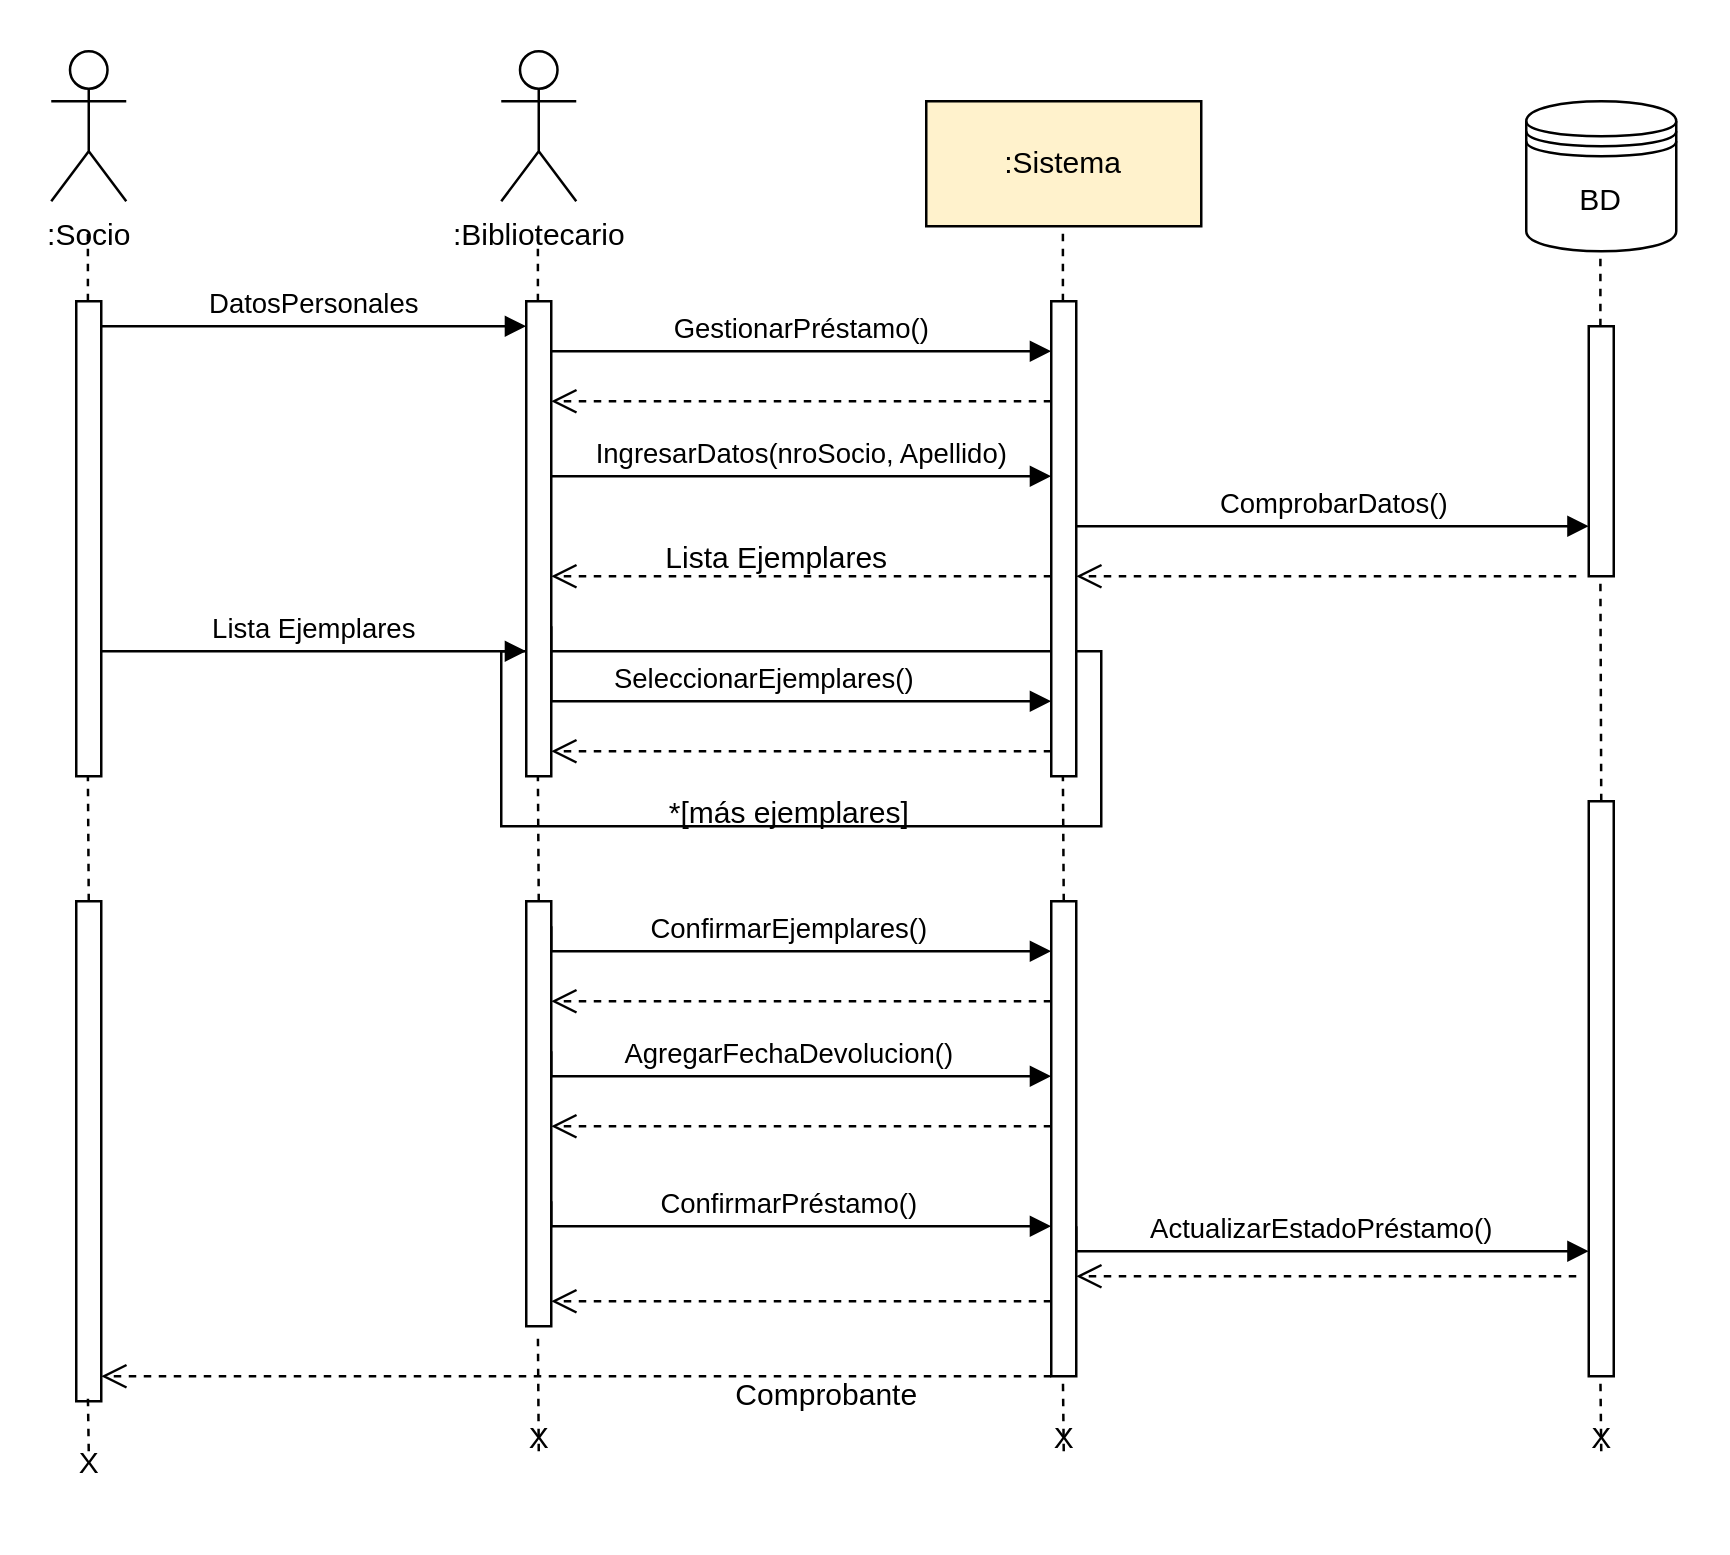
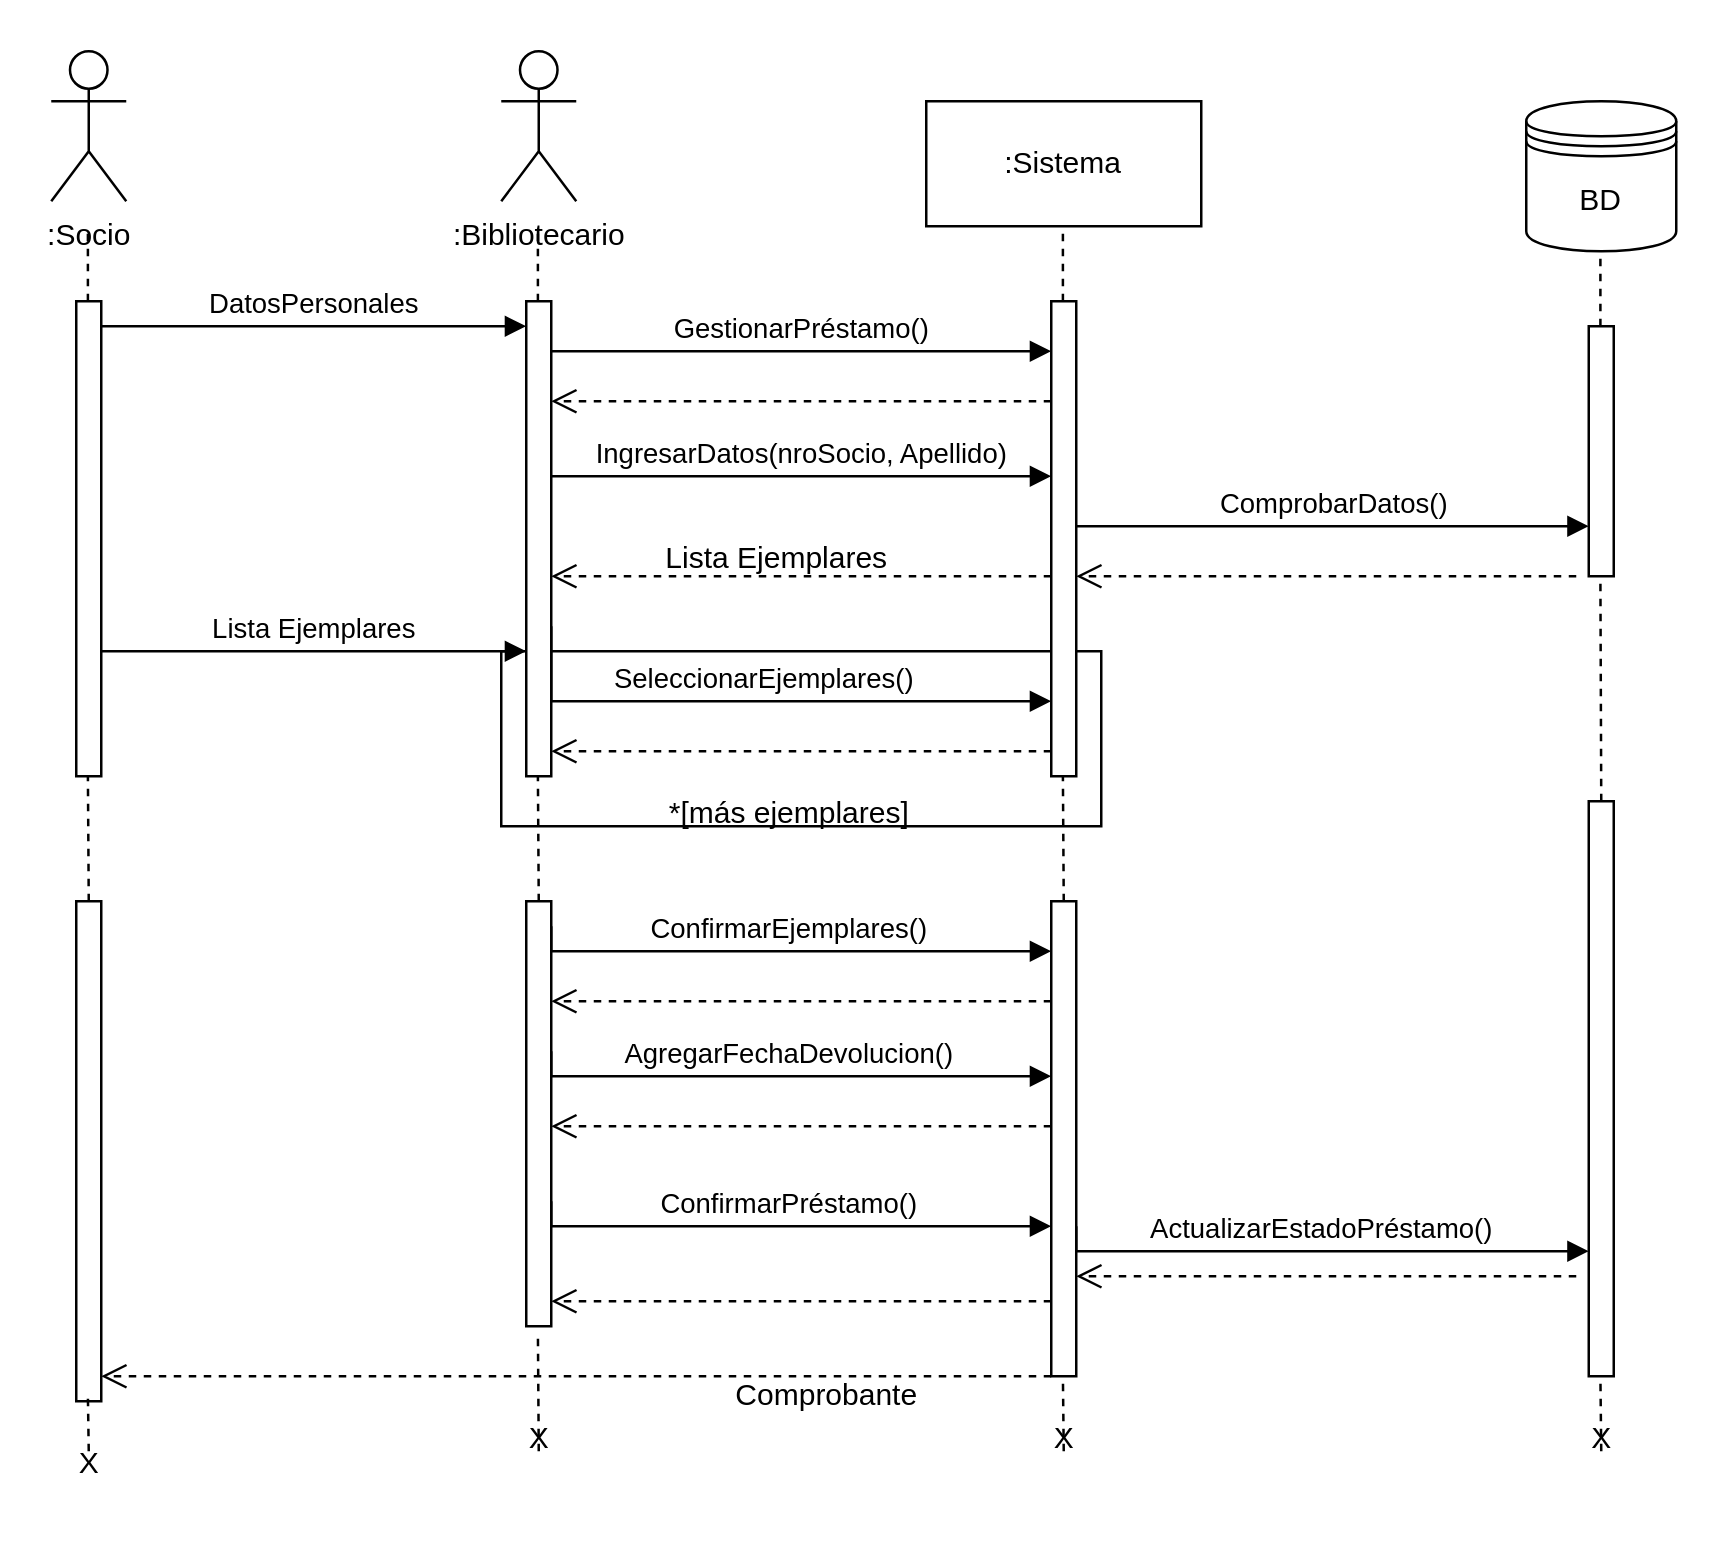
node ":Sistema": fillcolor #fff2cc -> #ffffff
